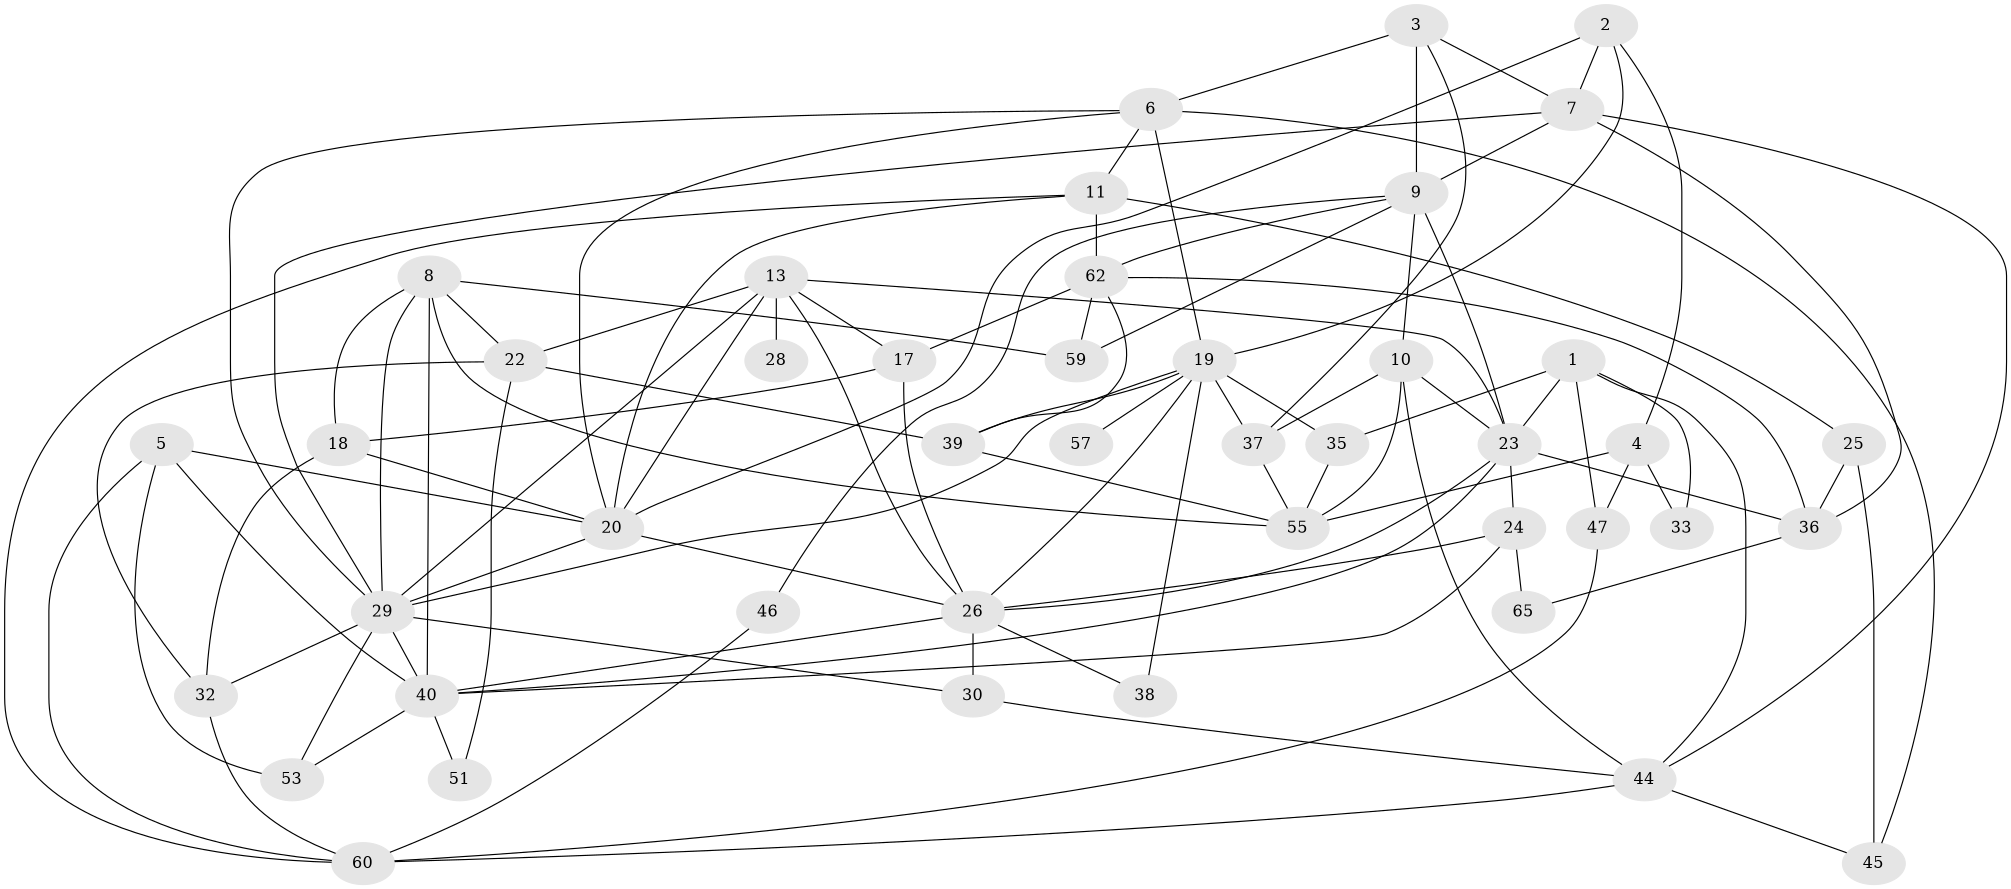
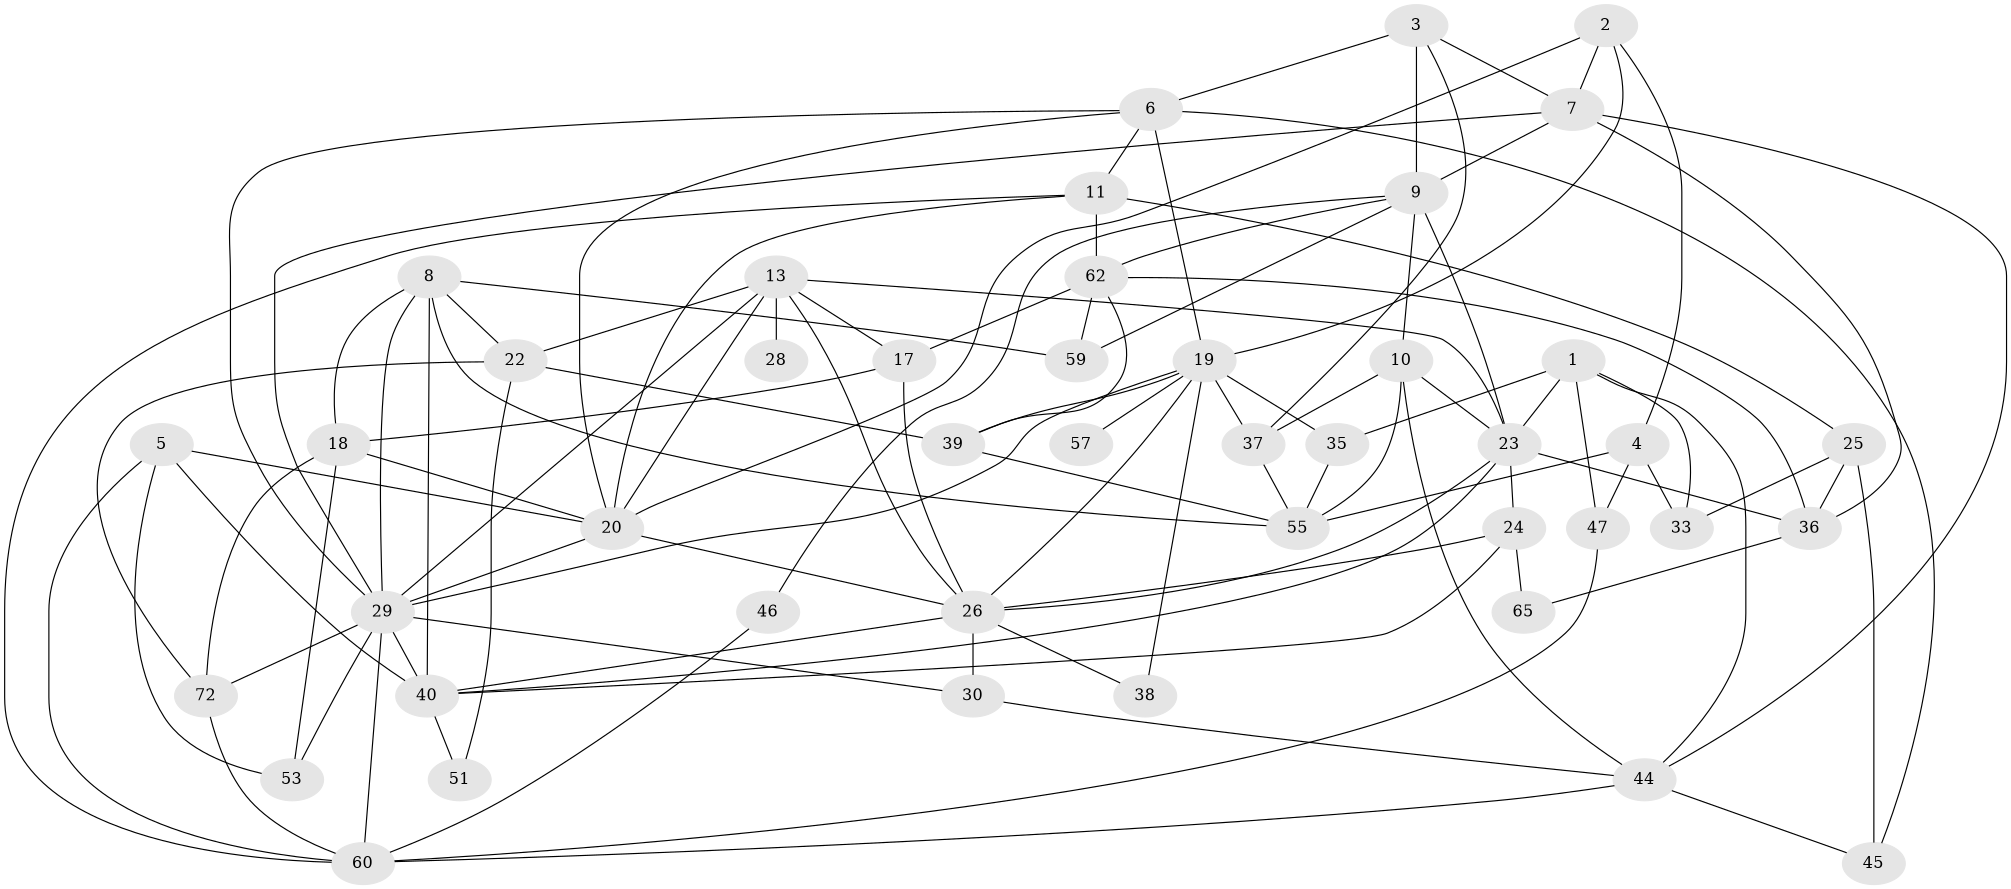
edge "25" -- "33": added
node "32": label "32" -> "72"
edge "40" -- "53": now "18" -- "53"
edge "29" -- "60": added
